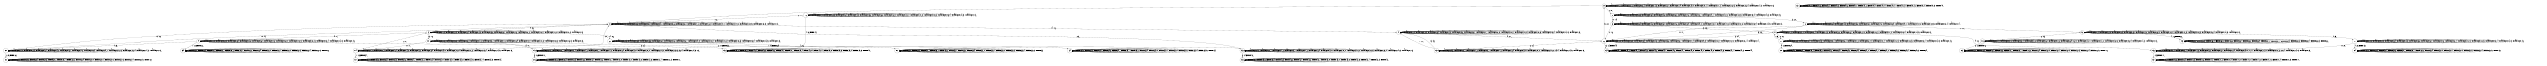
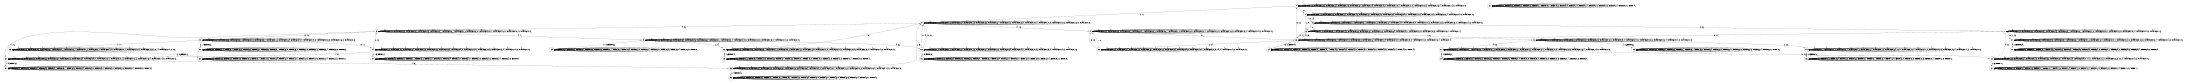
edge "s3" -> "s28": now "s3" -> "s6"
edge "s9" -> "s25": now "s9" -> "s16"
edge "s14" -> "s1": now "s14" -> "s62"
